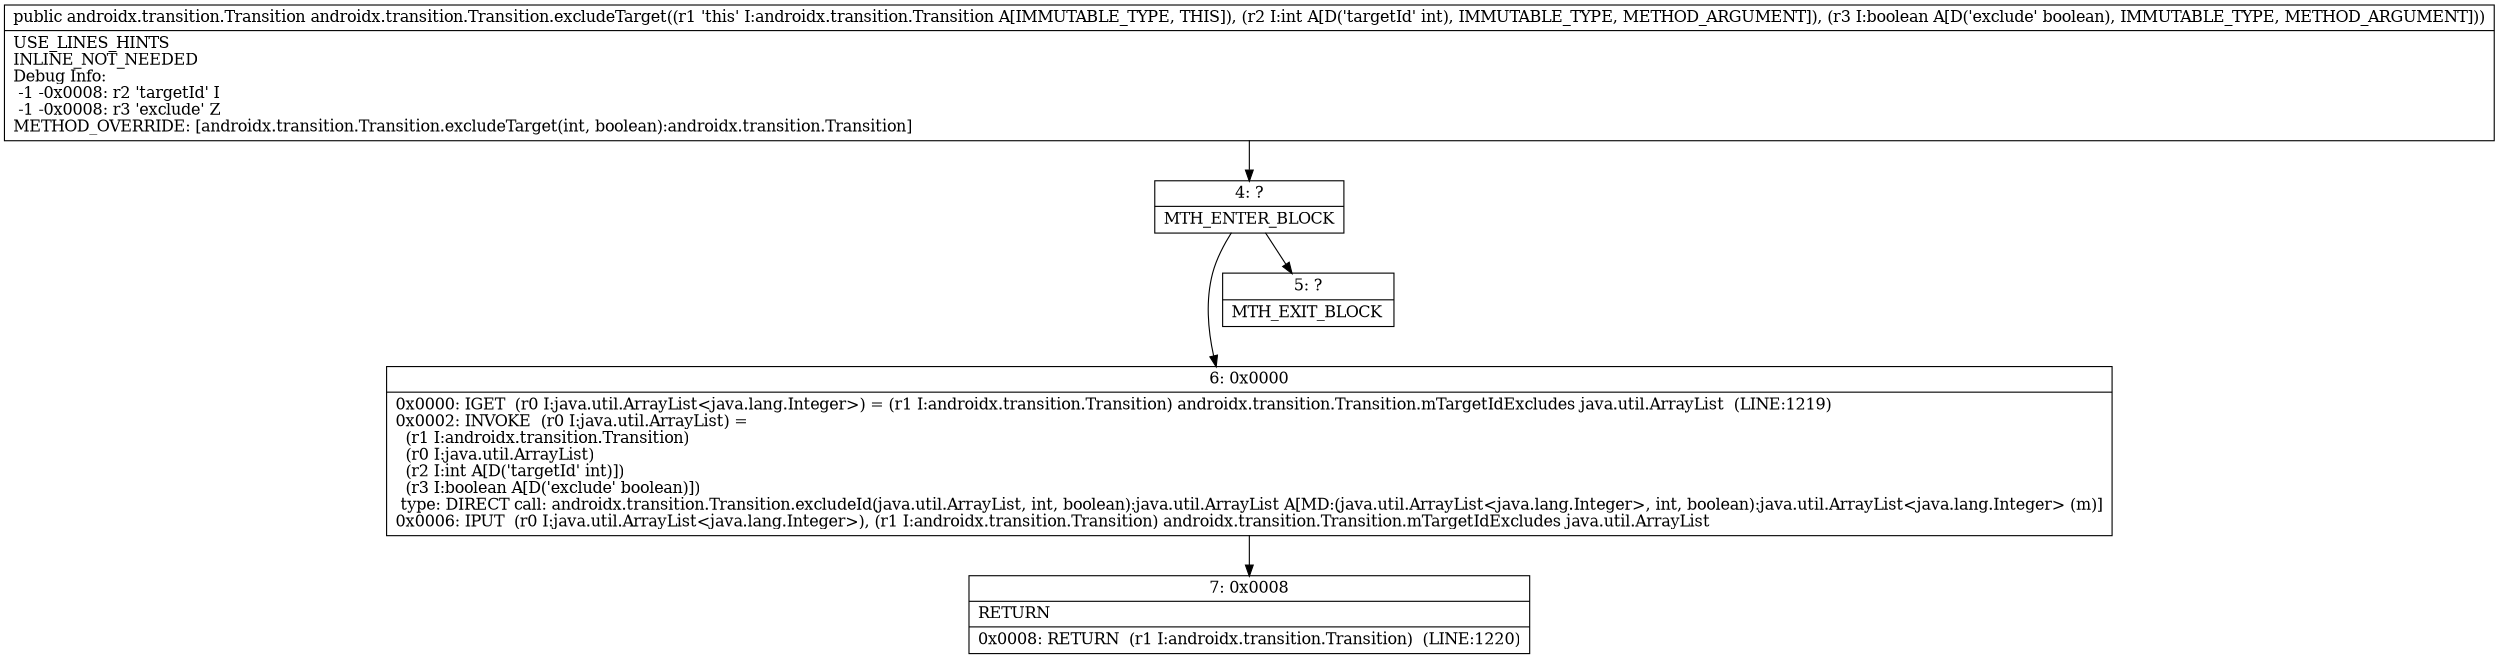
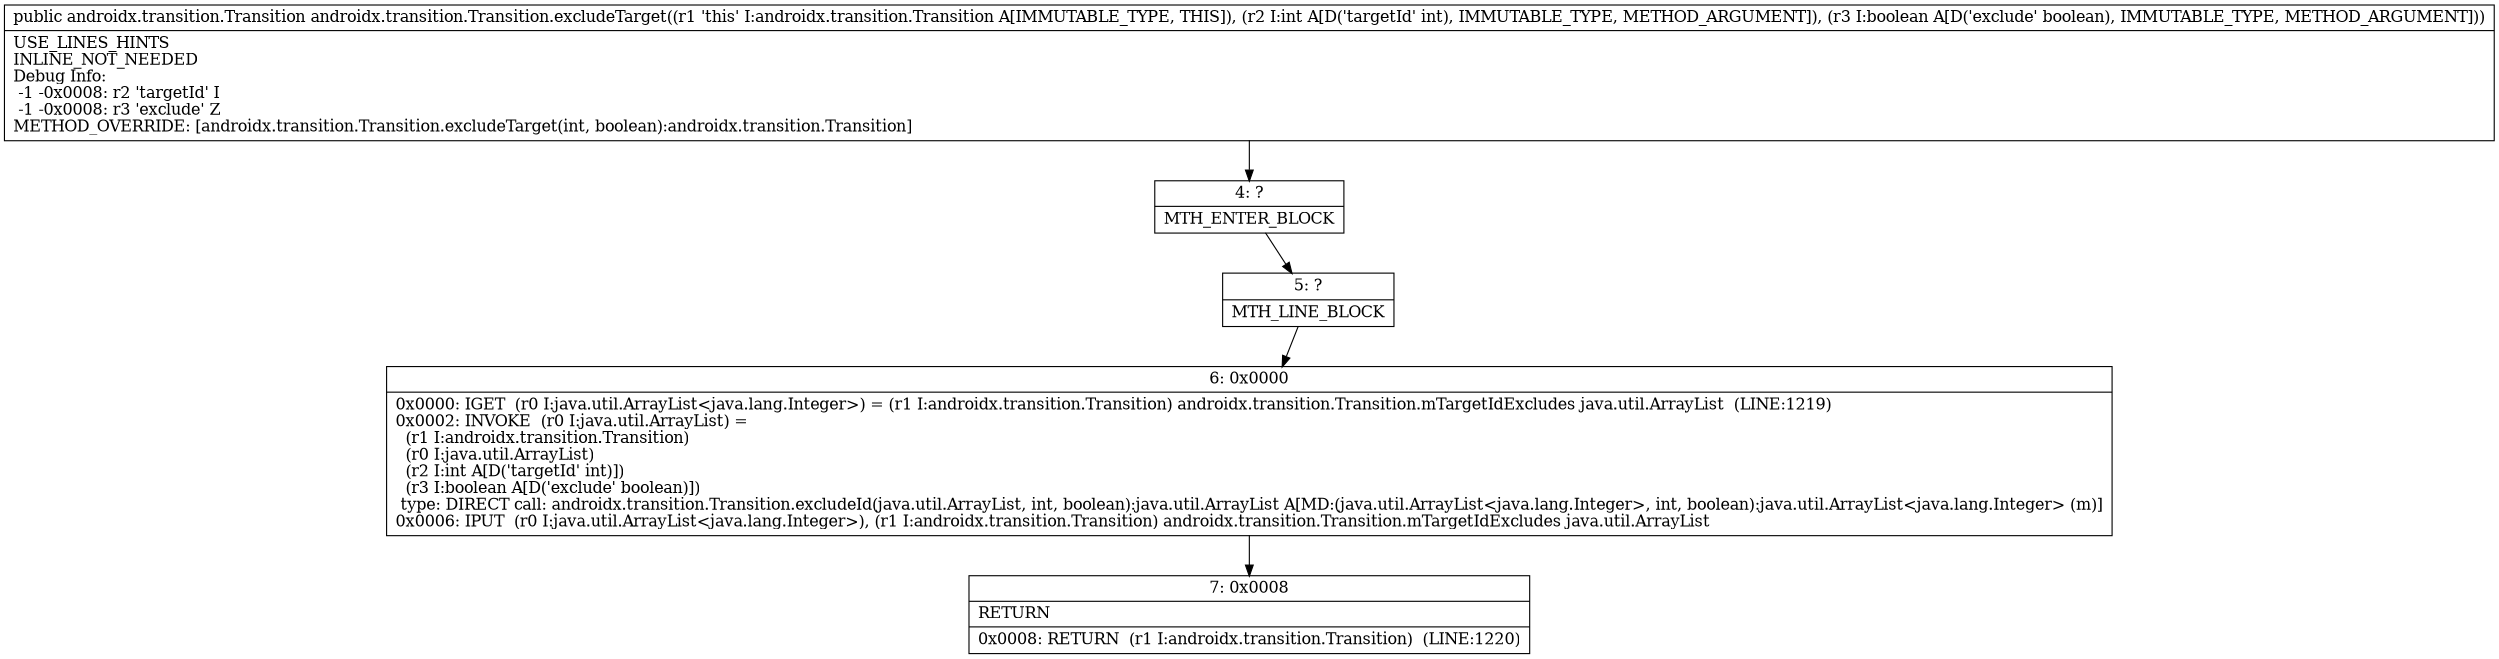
edge "4: ?" -> "6: 0x0000": now "5: ?" -> "6: 0x0000"
node "5: ?": text "MTH_EXIT_BLOCK" -> "MTH_LINE_BLOCK"
